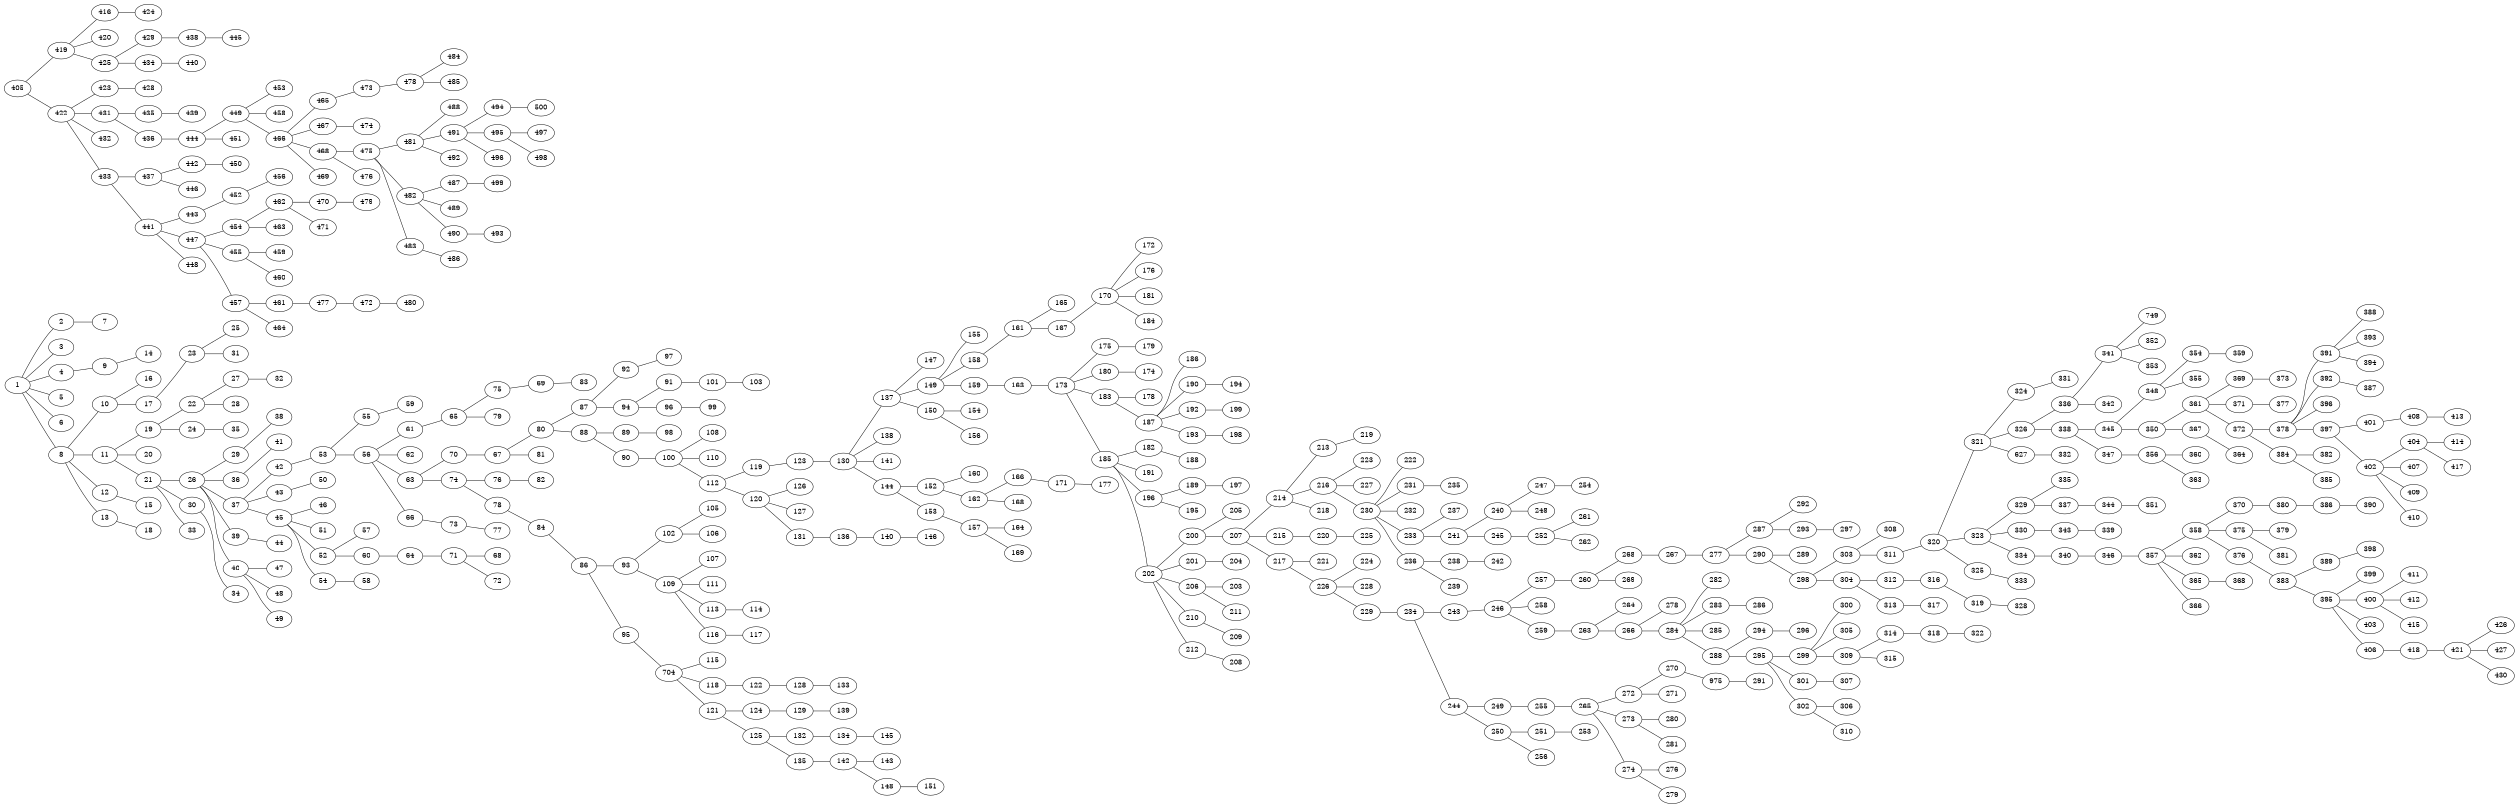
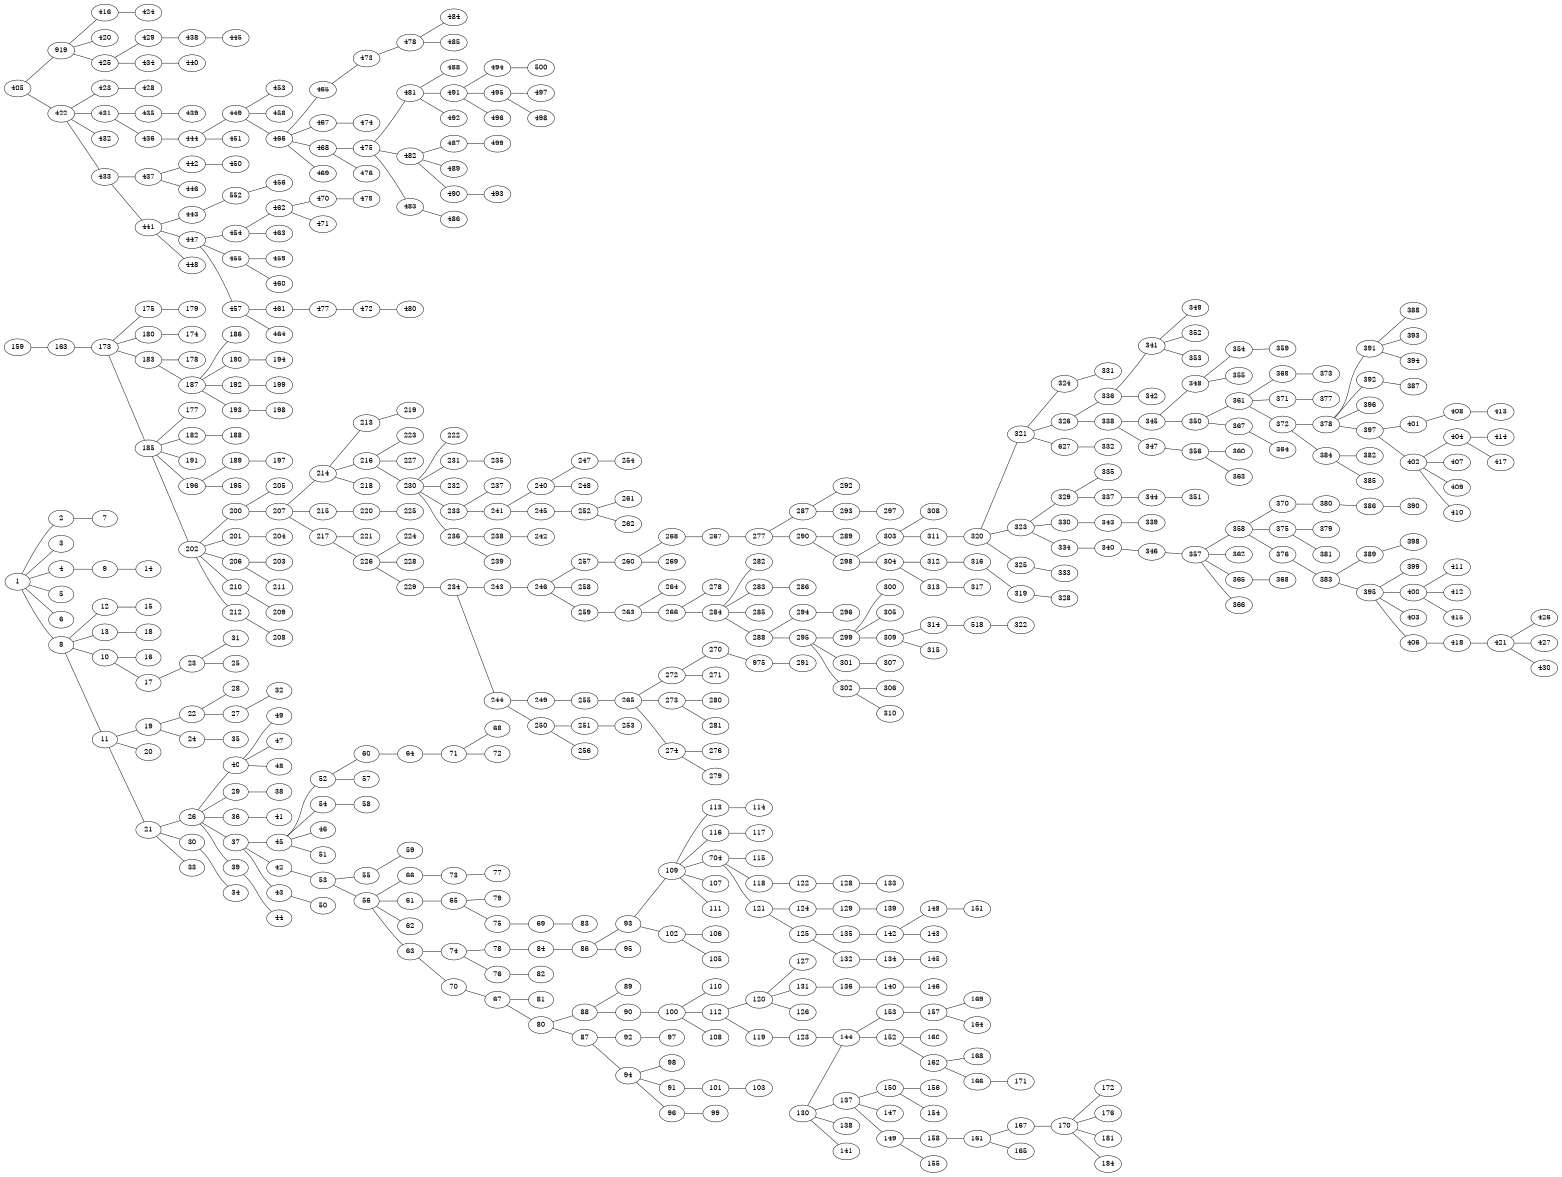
node "419": label "419" -> "919"
node "452": label "452" -> "552"
node "749": label "749" -> "349"
edge "149" -- "159": removed
edge "89" -- "98": now "94" -- "98"
edge "123" -- "130": now "123" -- "144"
edge "171" -- "177": now "185" -- "177"
node "318": label "318" -> "518"
edge "95" -- "704": now "109" -- "704"
